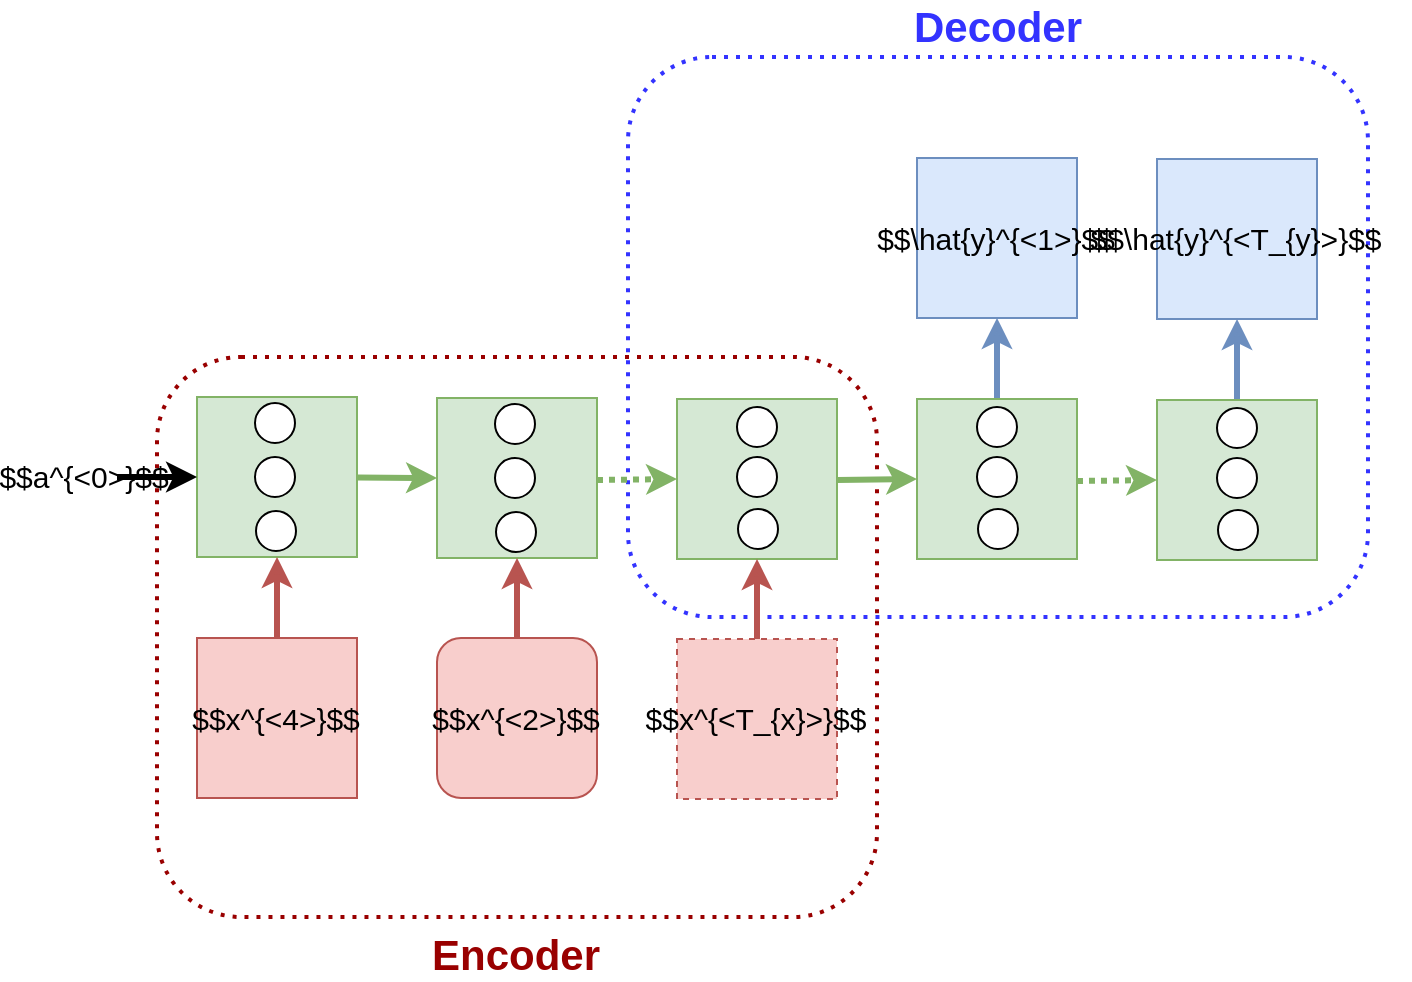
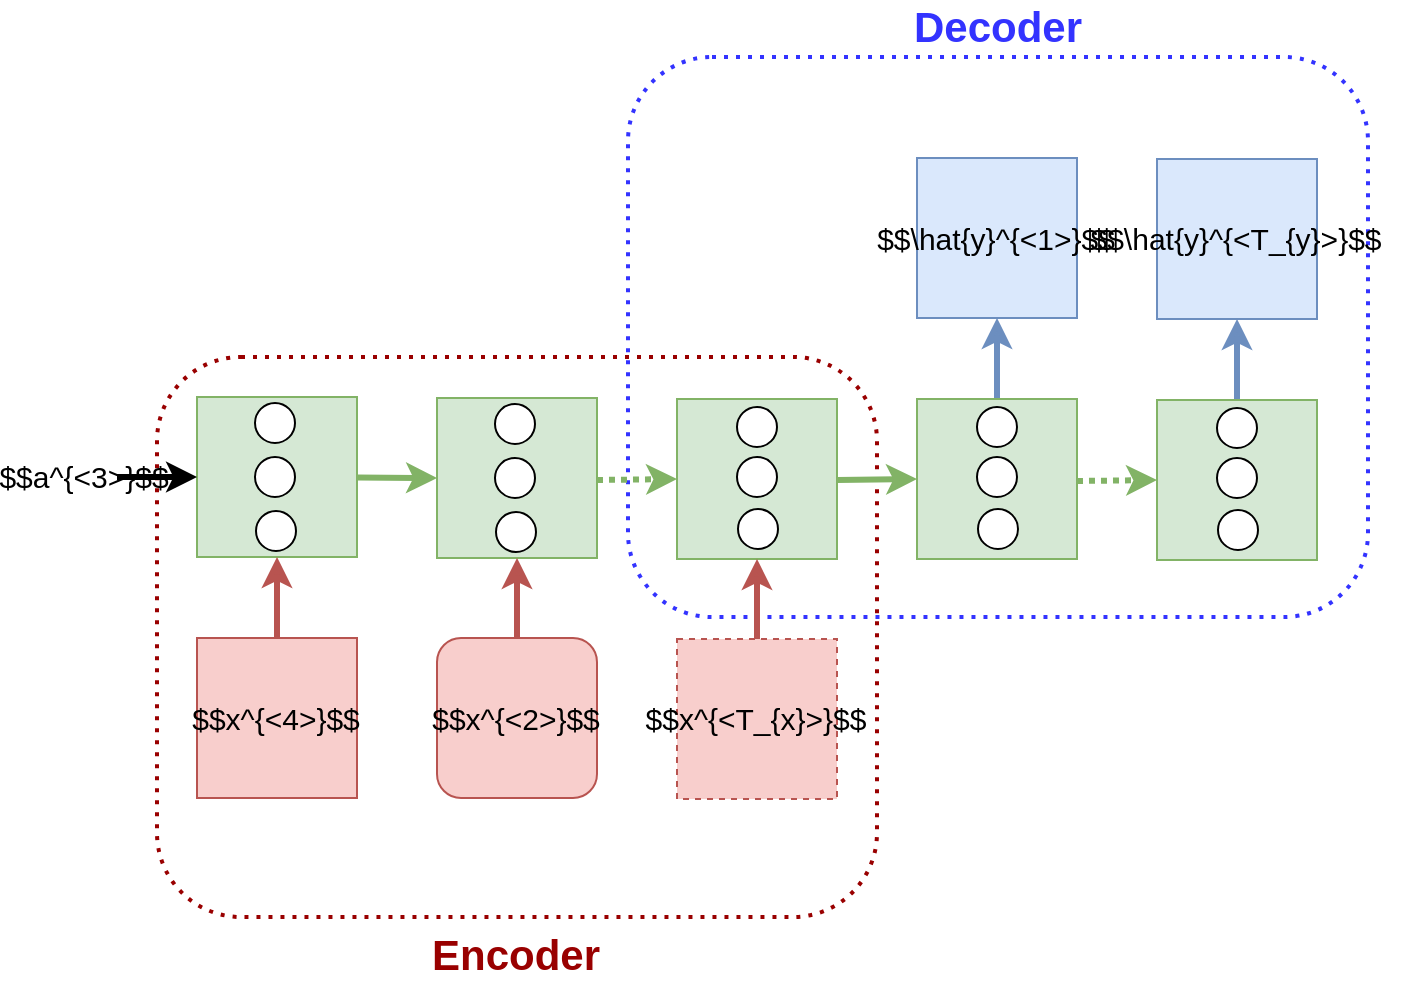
node "$$a^{<0>}$$": label "$$a^{<0>}$$" -> "$$a^{<3>}$$"
